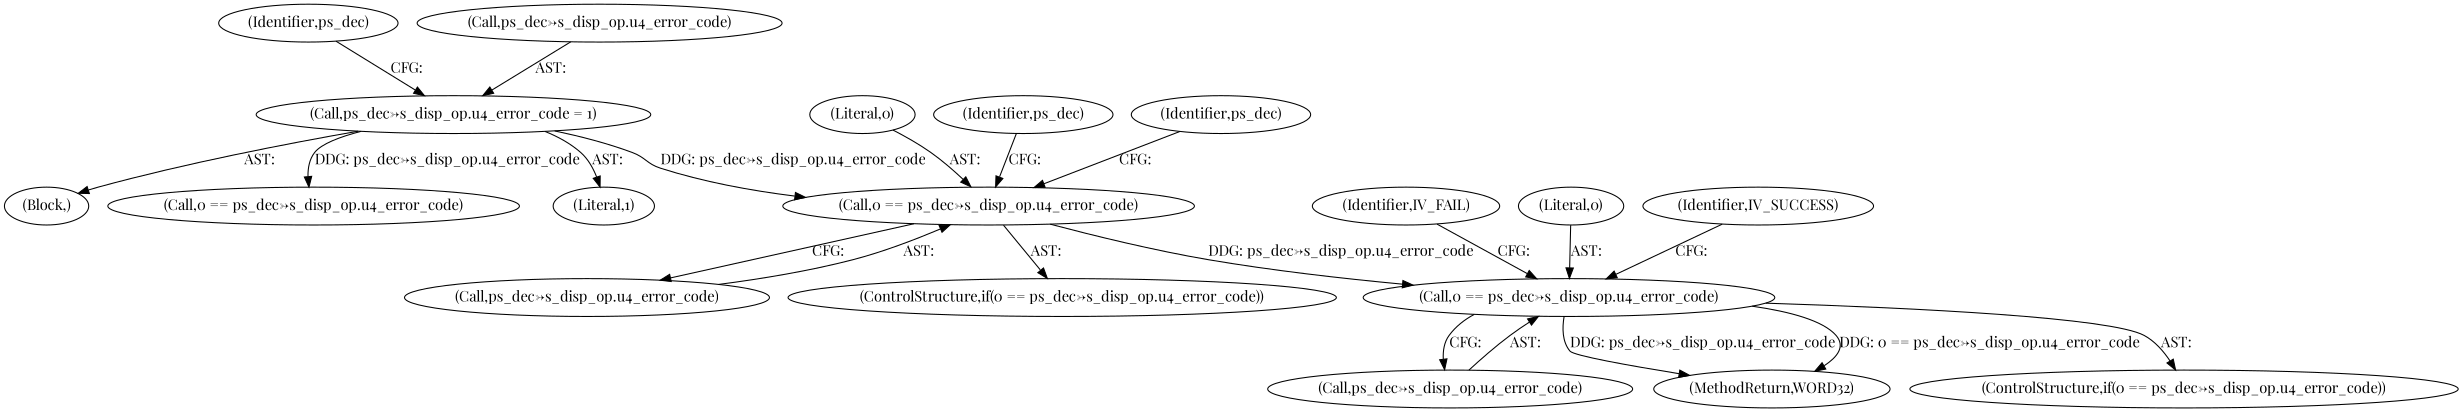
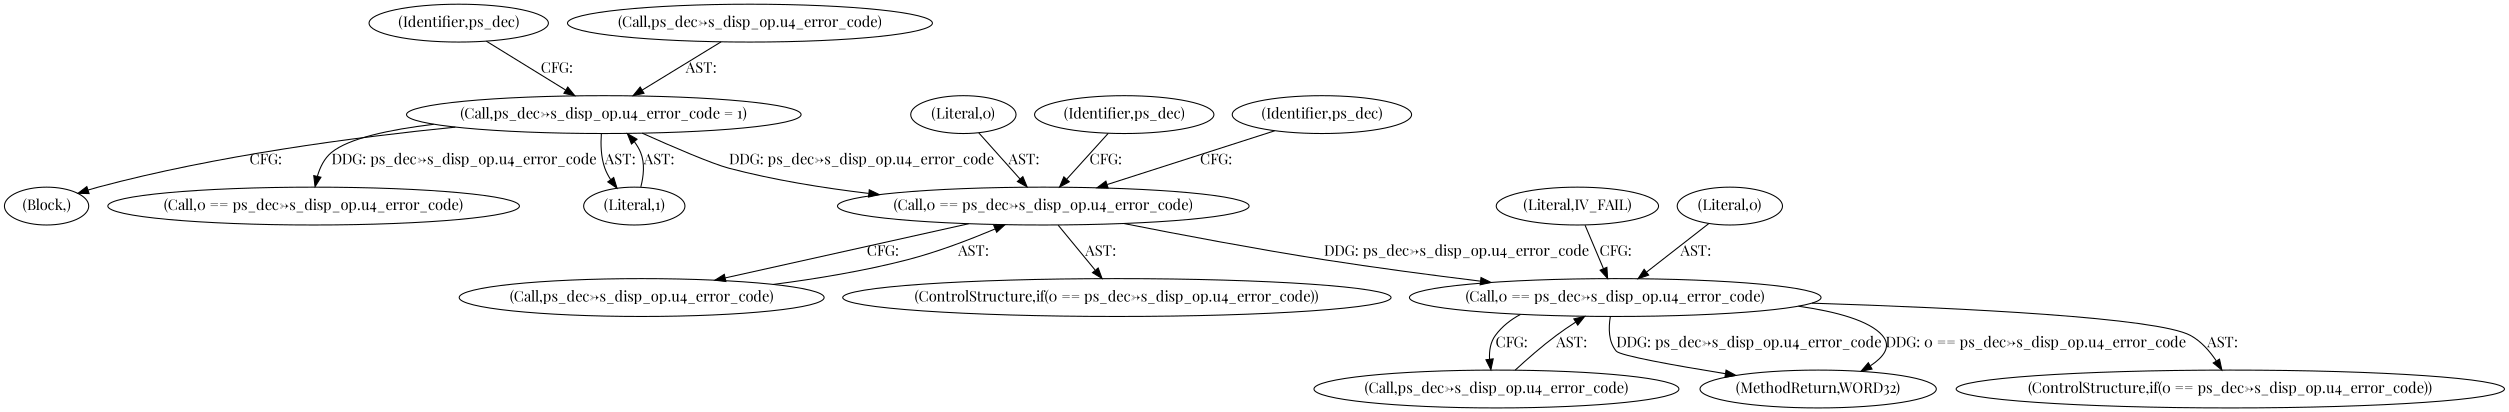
edge "(Call,ps_dec->s_disp_op.u4_error_code = 1)" -> "(Block,)": label "AST: " -> "CFG: "
edge "(Literal,1)" -> "(Call,ps_dec->s_disp_op.u4_error_code = 1)": added, label "AST:"
node "(Identifier,IV_FAIL)": label "(Identifier,IV_FAIL)" -> "(Literal,IV_FAIL)"
node "(Identifier,IV_SUCCESS)": removed
